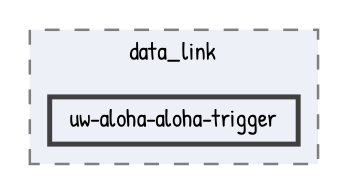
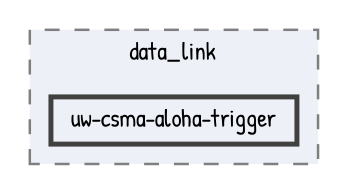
node "uw-aloha-aloha-trigger": label "uw-aloha-aloha-trigger" -> "uw-csma-aloha-trigger"
